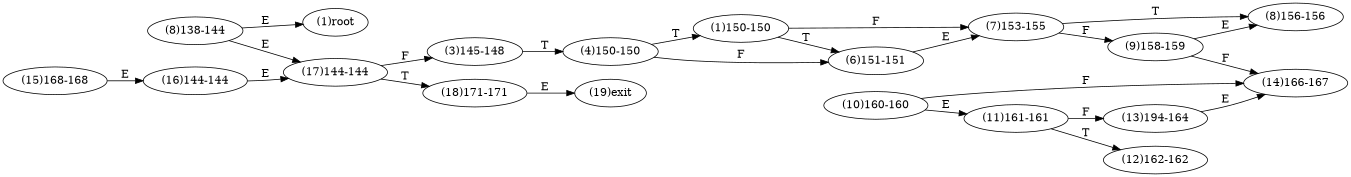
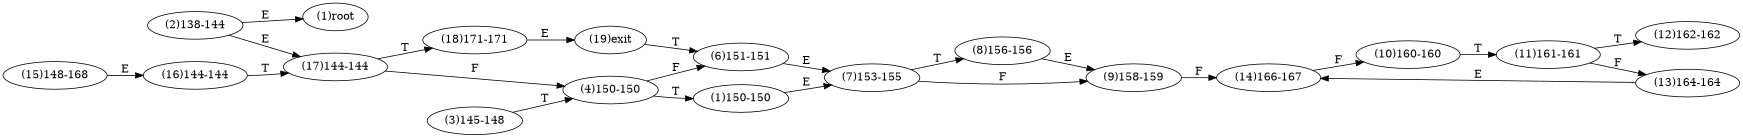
edge "(1)150-150" -> "(7)153-155": label "F" -> "E"
node "(8)138-144": label "(8)138-144" -> "(2)138-144"
edge "(9)158-159" -> "(8)156-156": reversed
edge "(1)150-150" -> "(6)151-151": now "(19)exit" -> "(6)151-151"
edge "(17)144-144" -> "(3)145-148": now "(17)144-144" -> "(4)150-150"
edge "(16)144-144" -> "(17)144-144": label "E" -> "T"
node "(15)168-168": label "(15)168-168" -> "(15)148-168"
edge "(10)160-160" -> "(14)166-167": reversed
edge "(10)160-160" -> "(11)161-161": label "E" -> "T"
node "(13)194-164": label "(13)194-164" -> "(13)164-164"
